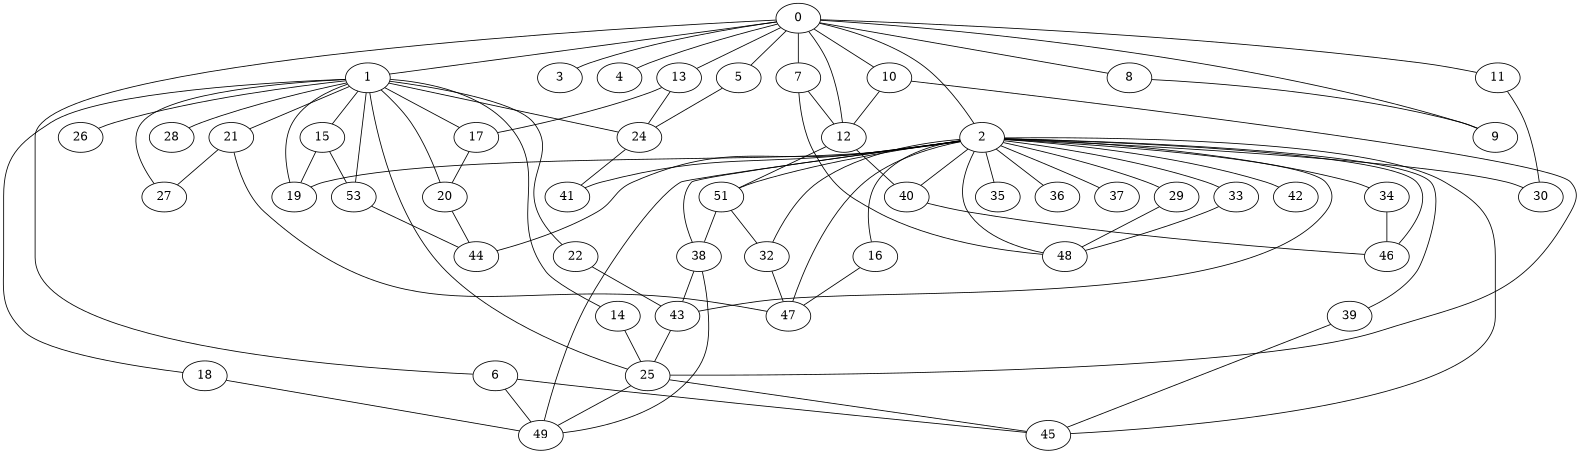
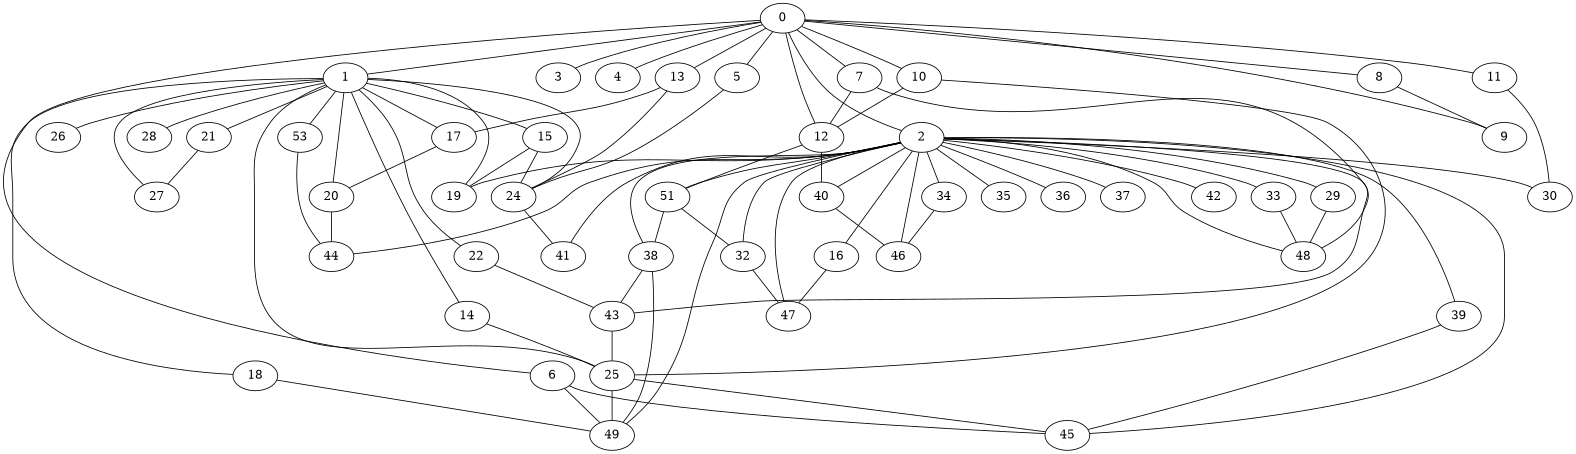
edge "15" -- "53": now "15" -- "24"
edge "21" -- "47": removed
